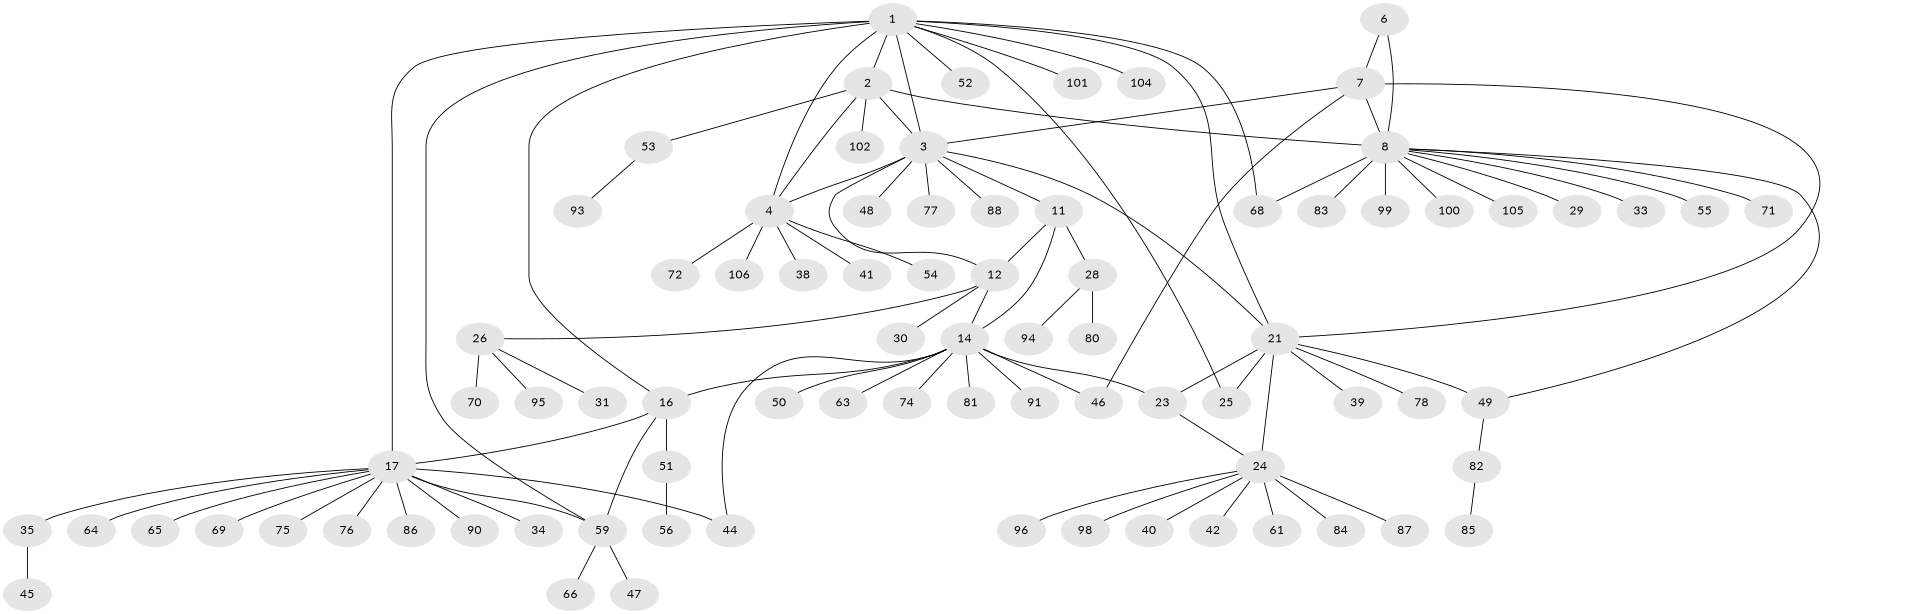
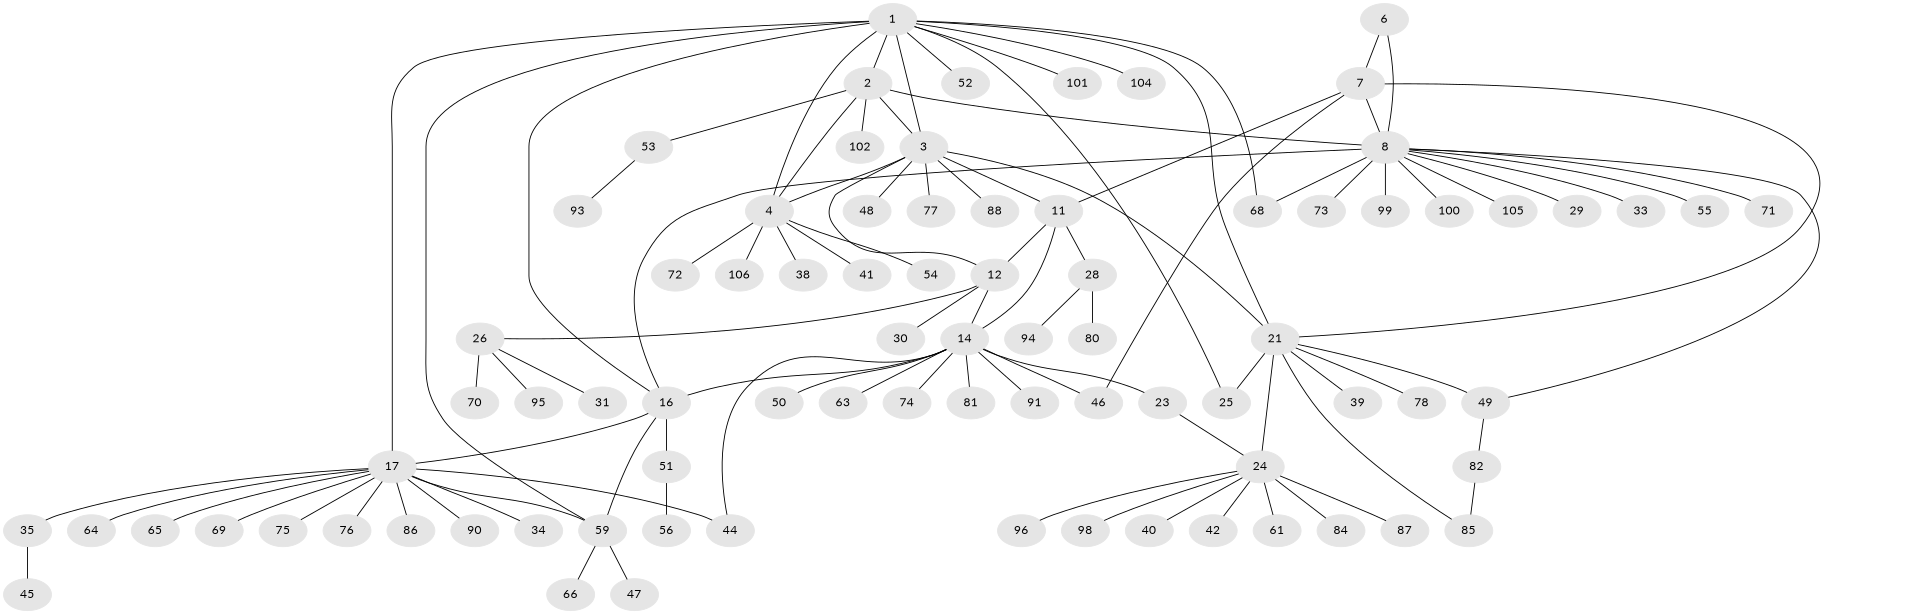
edge "7" -- "3": now "7" -- "11"
edge "8" -- "16": added
node "83": label "83" -> "73"
edge "21" -- "23": now "21" -- "85"
